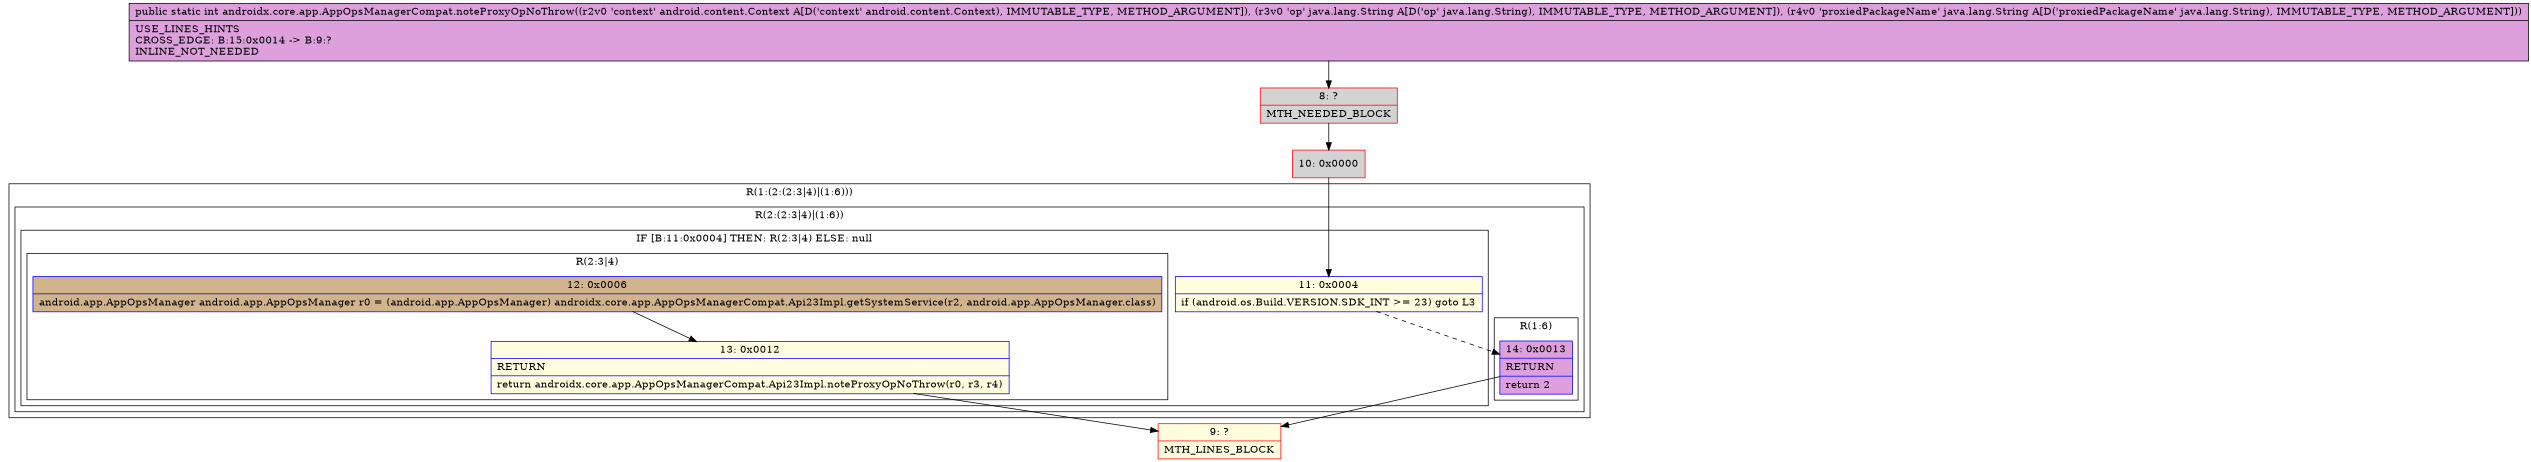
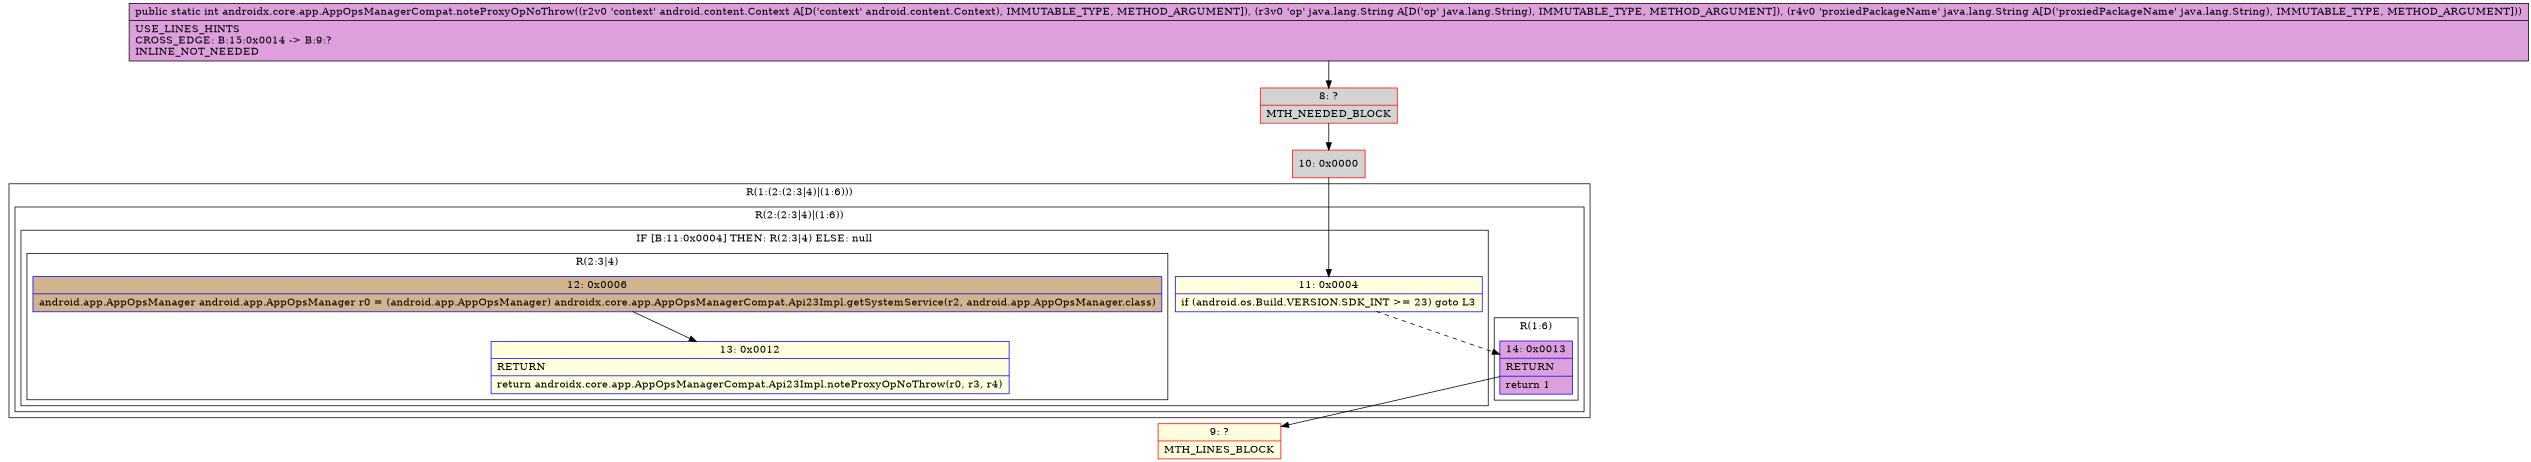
node "14: 0x0013": text "return 2" -> "return 1"
edge "13: 0x0012" -> "9: ?": removed
